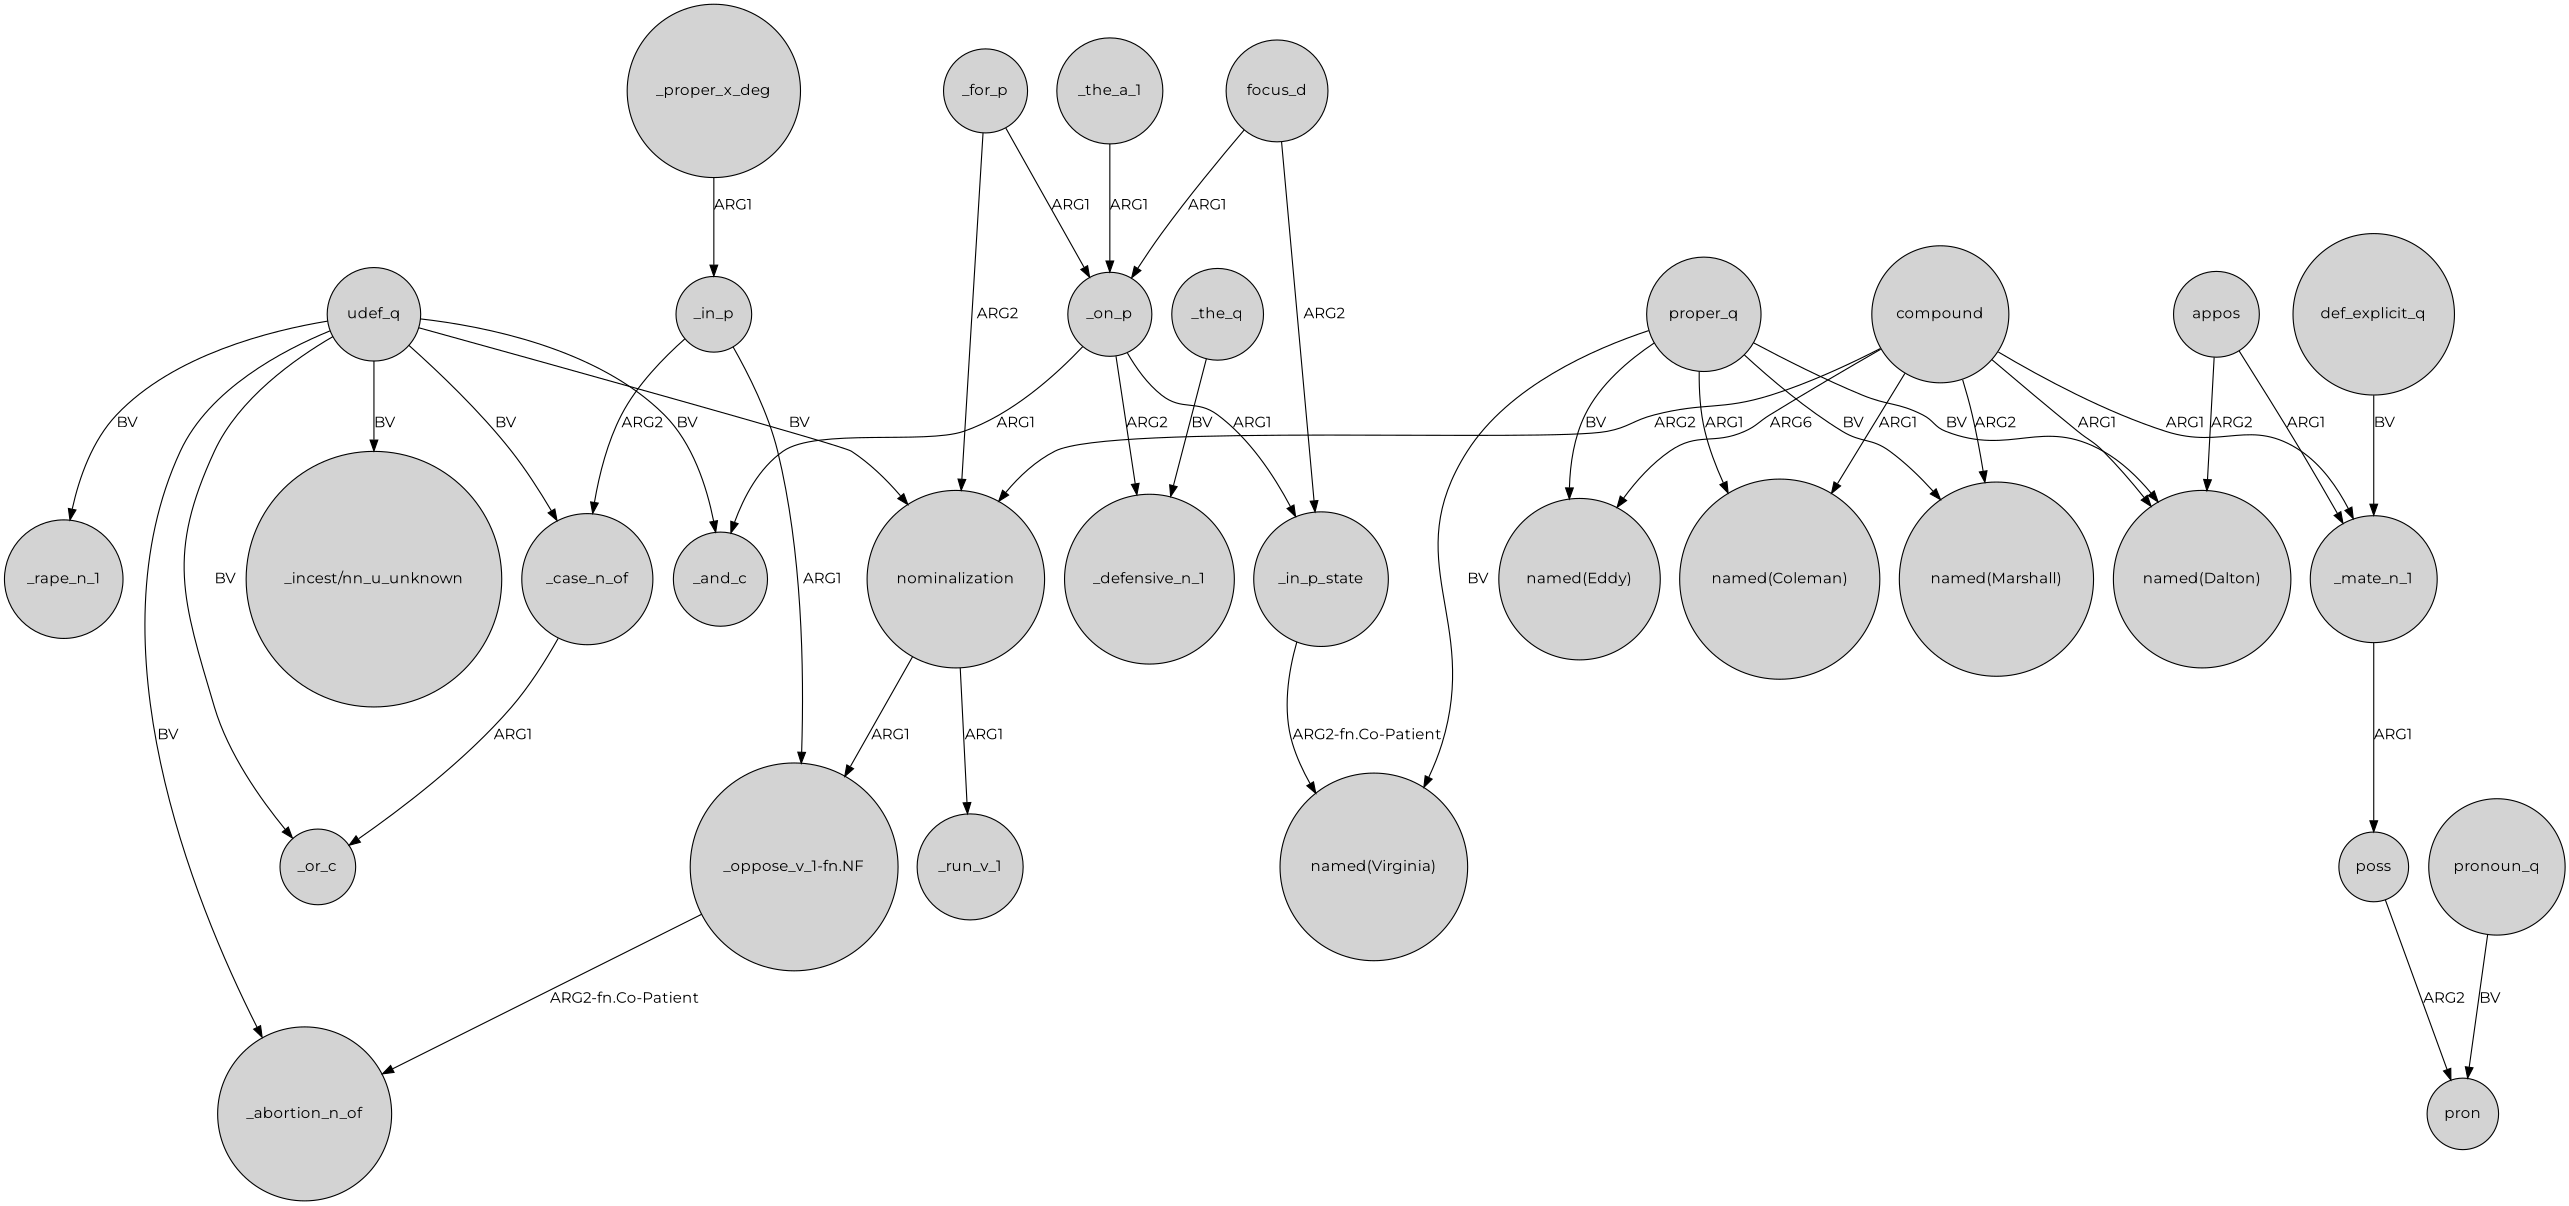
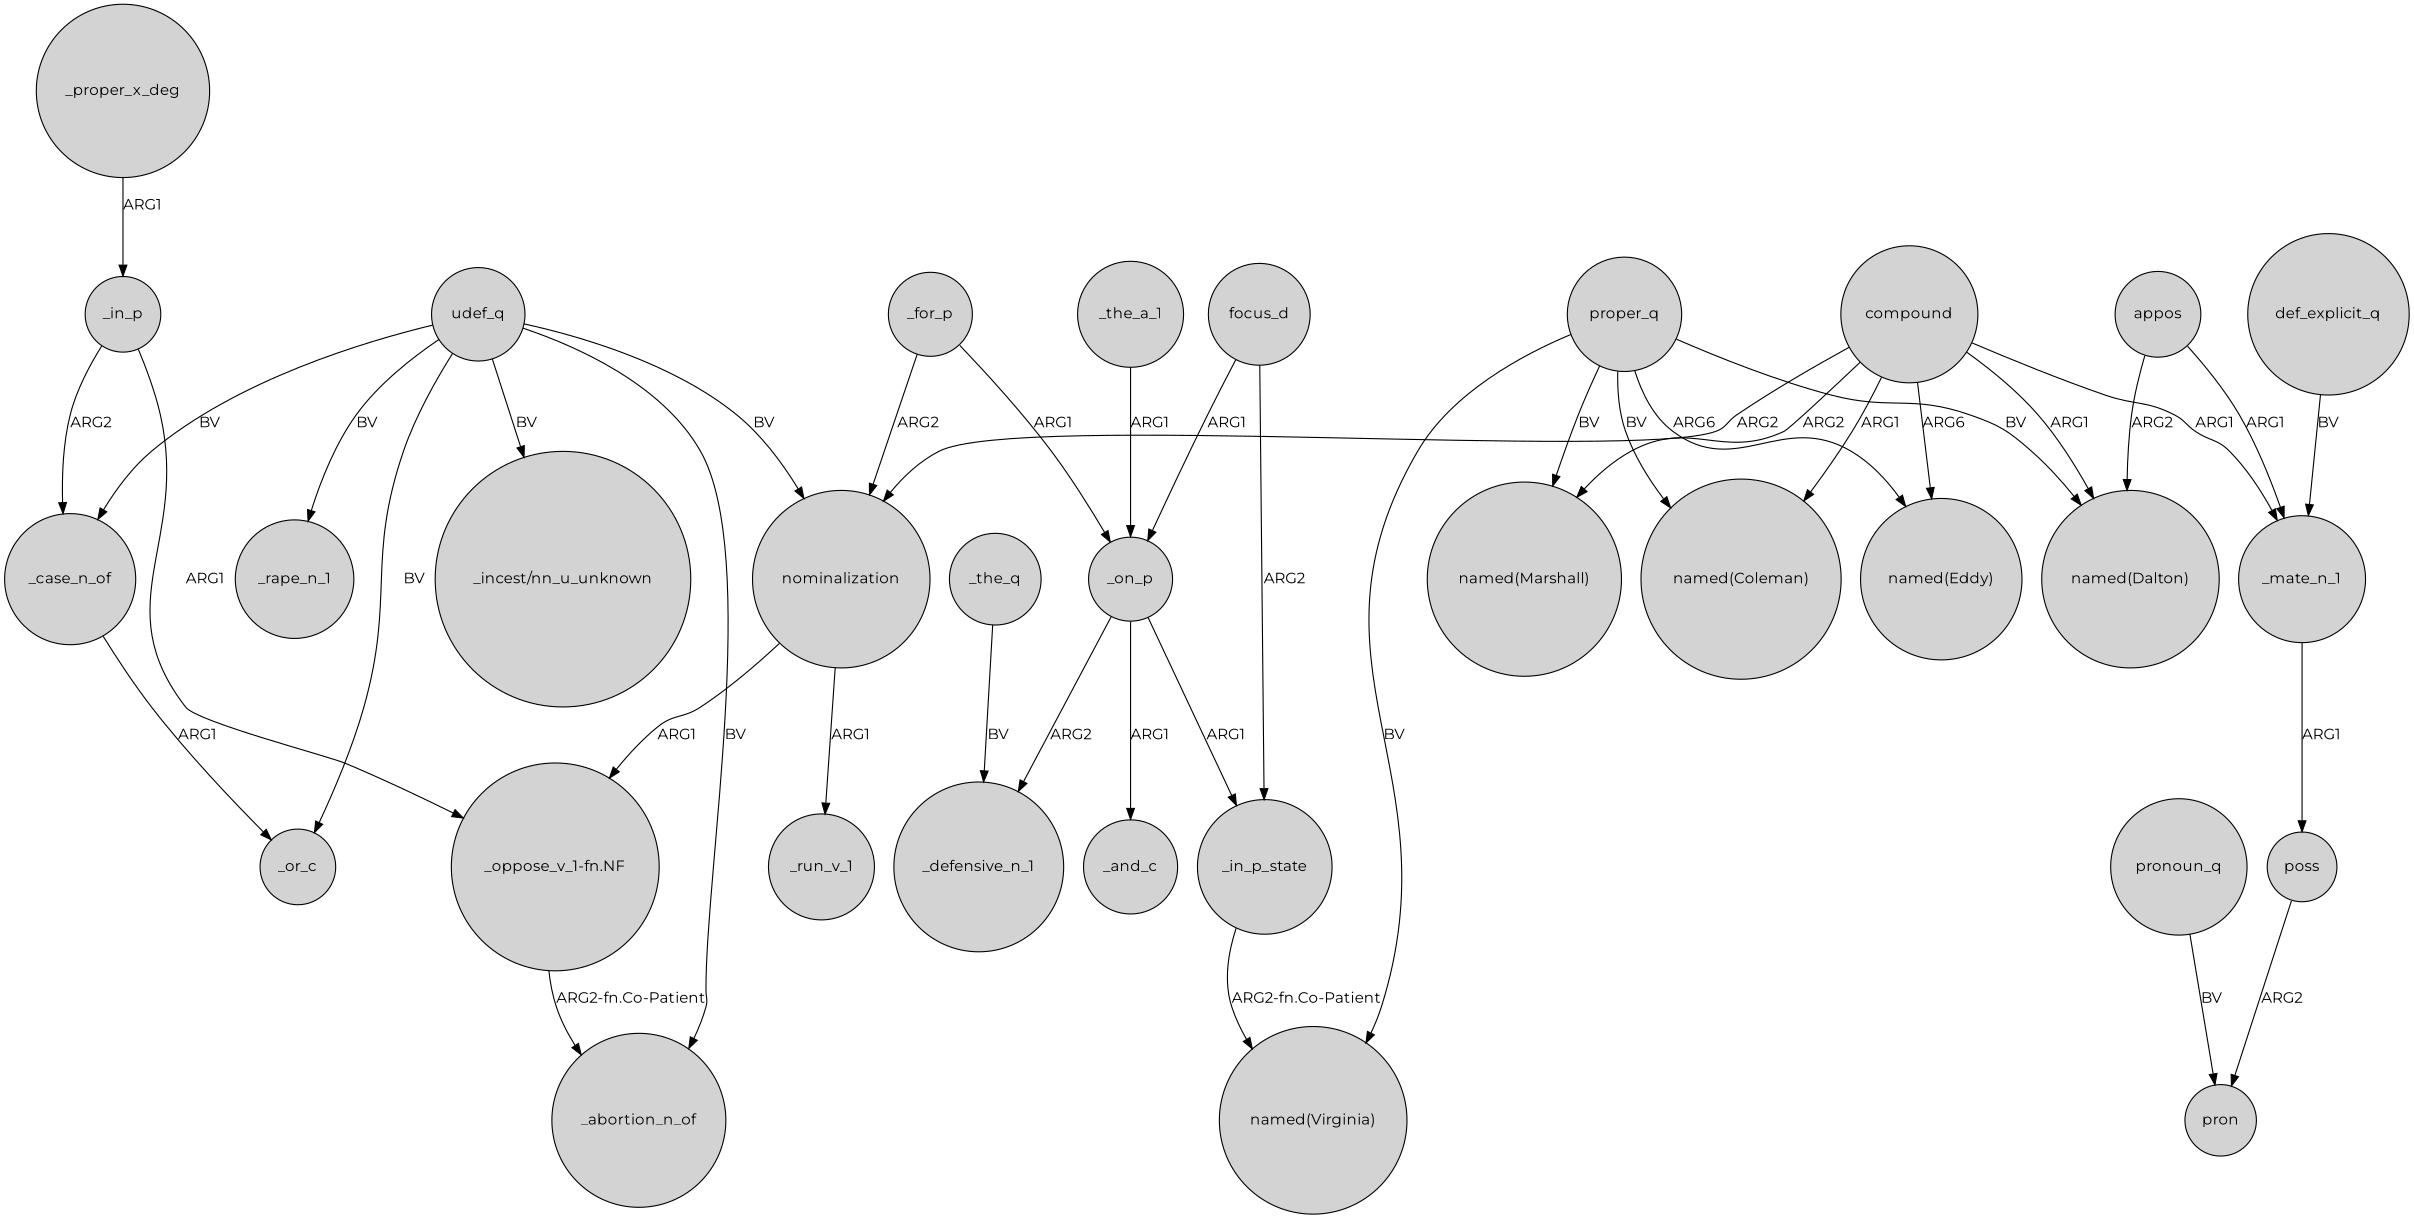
edge "udef_q" -> "_and_c": removed, label "BV"
edge "proper_q" -> "named(Eddy)": label "BV" -> "ARG6"
edge "proper_q" -> "named(Coleman)": label "ARG1" -> "BV"
